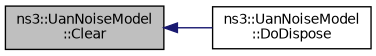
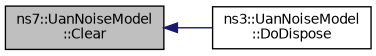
node "ns3::UanNoiseModel ::Clear": label "ns3::UanNoiseModel ::Clear" -> "ns7::UanNoiseModel ::Clear"
